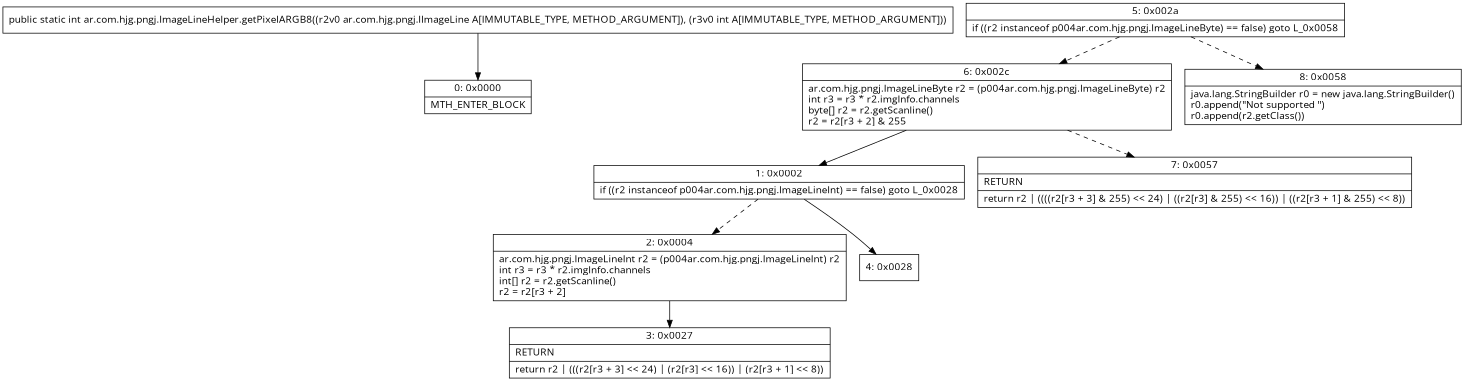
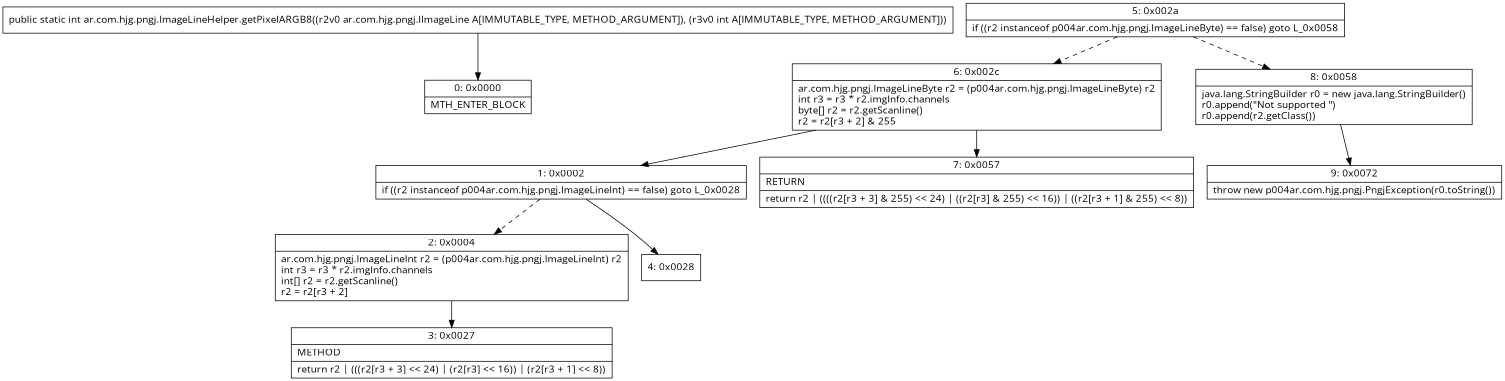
edge "6: 0x002c" -> "7: 0x0057": style dashed -> solid
node "9: 0x0072": added
node "3: 0x0027": text "RETURN" -> "METHOD"
